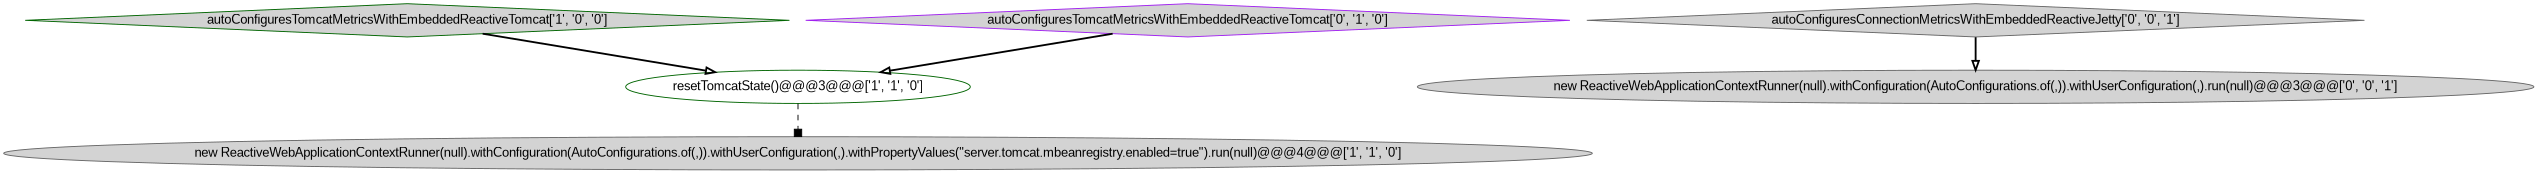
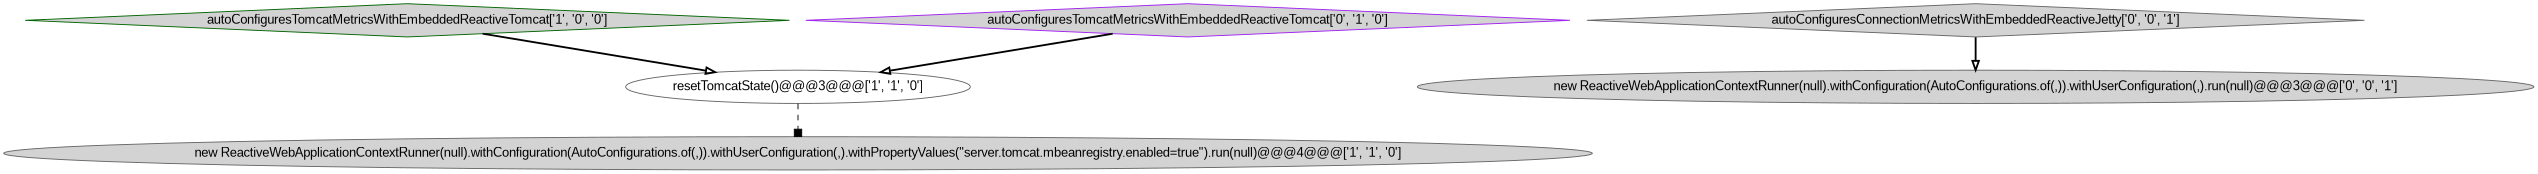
node "resetTomcatState()@@@3@@@['1', '1', '0']": color darkgreen -> gray40
